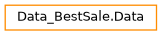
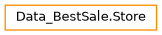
node "Data_BestSale.Data": label "Data_BestSale.Data" -> "Data_BestSale.Store"
